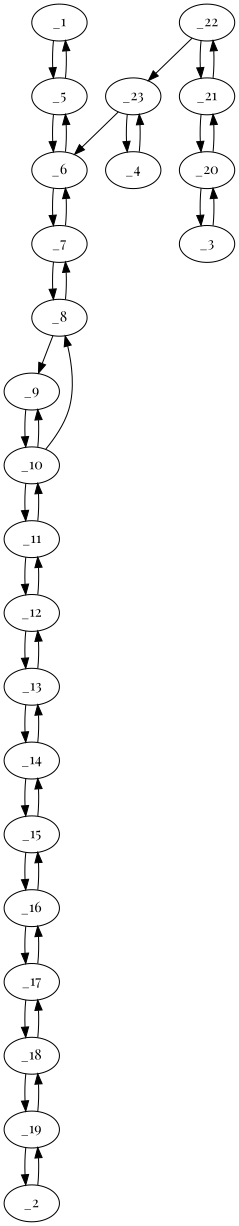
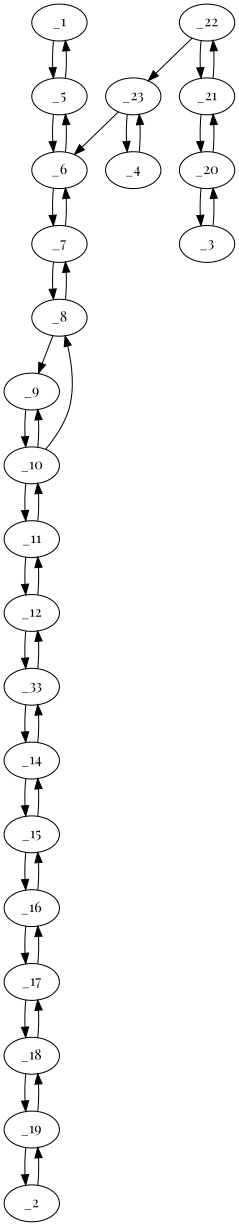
node "_13": label "_13" -> "_33"
